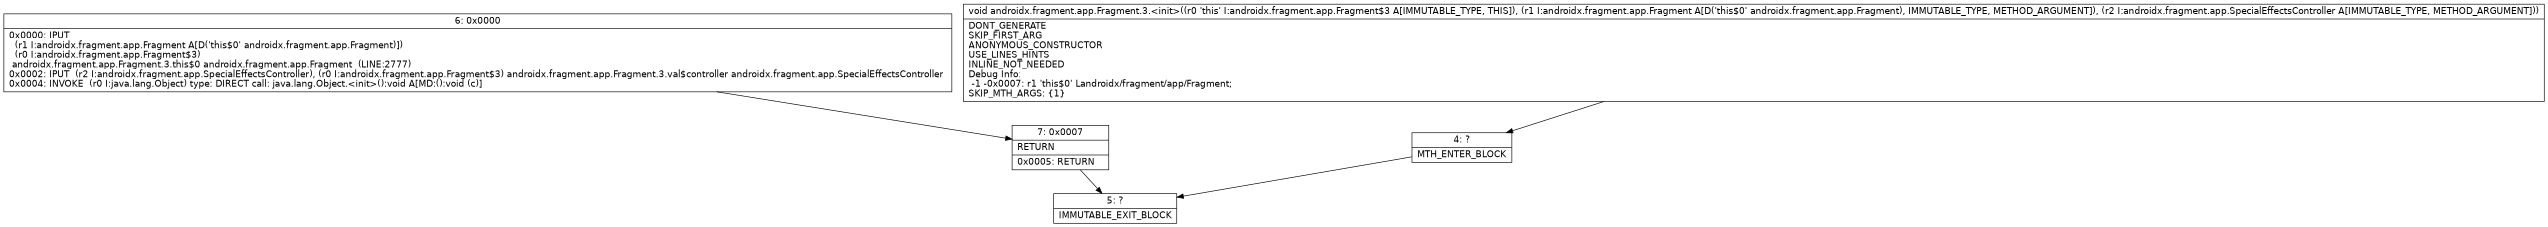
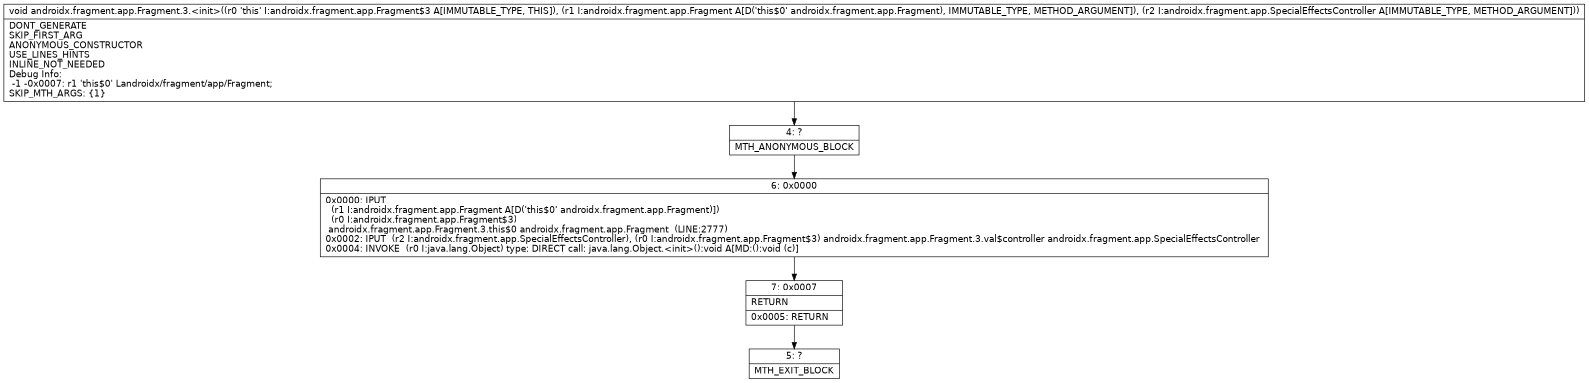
node "4: ?": text "MTH_ENTER_BLOCK" -> "MTH_ANONYMOUS_BLOCK"
edge "4: ?" -> "5: ?": now "4: ?" -> "6: 0x0000"
node "5: ?": text "IMMUTABLE_EXIT_BLOCK" -> "MTH_EXIT_BLOCK"
